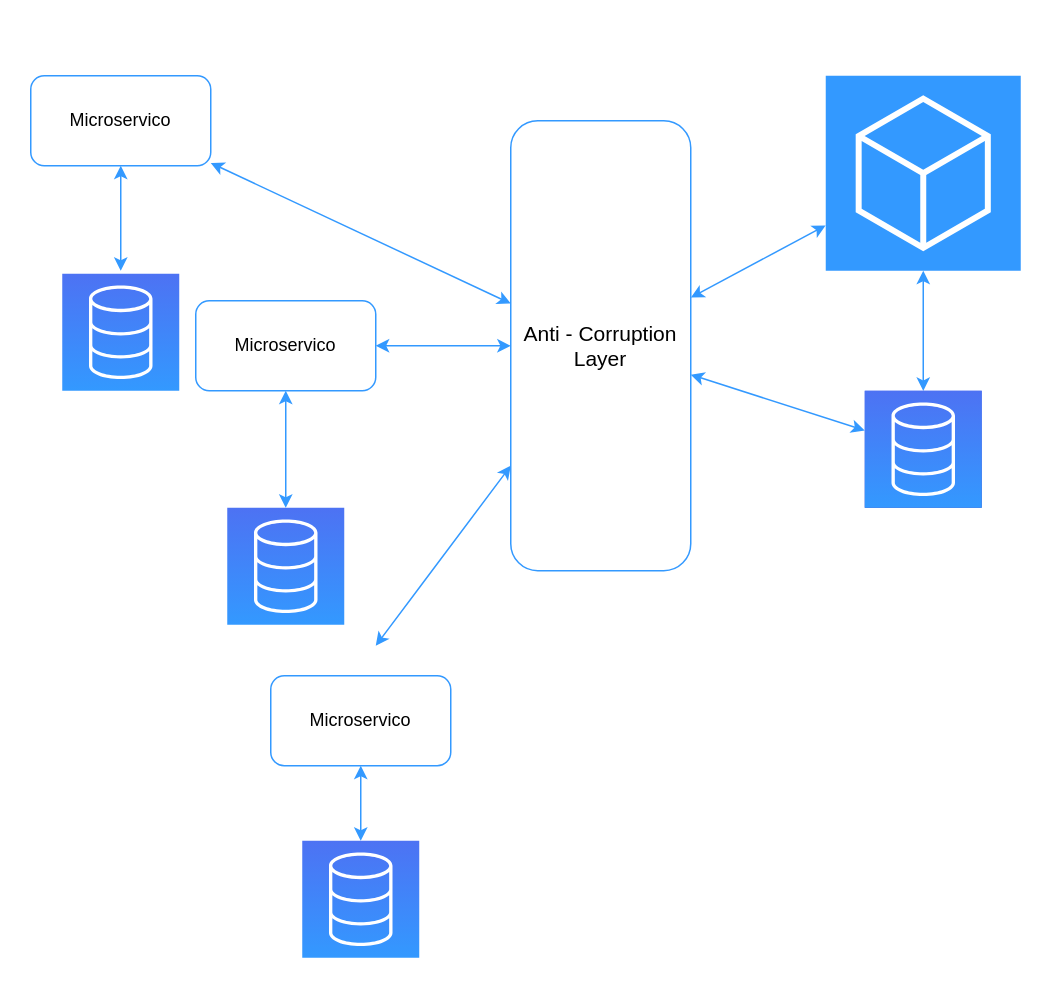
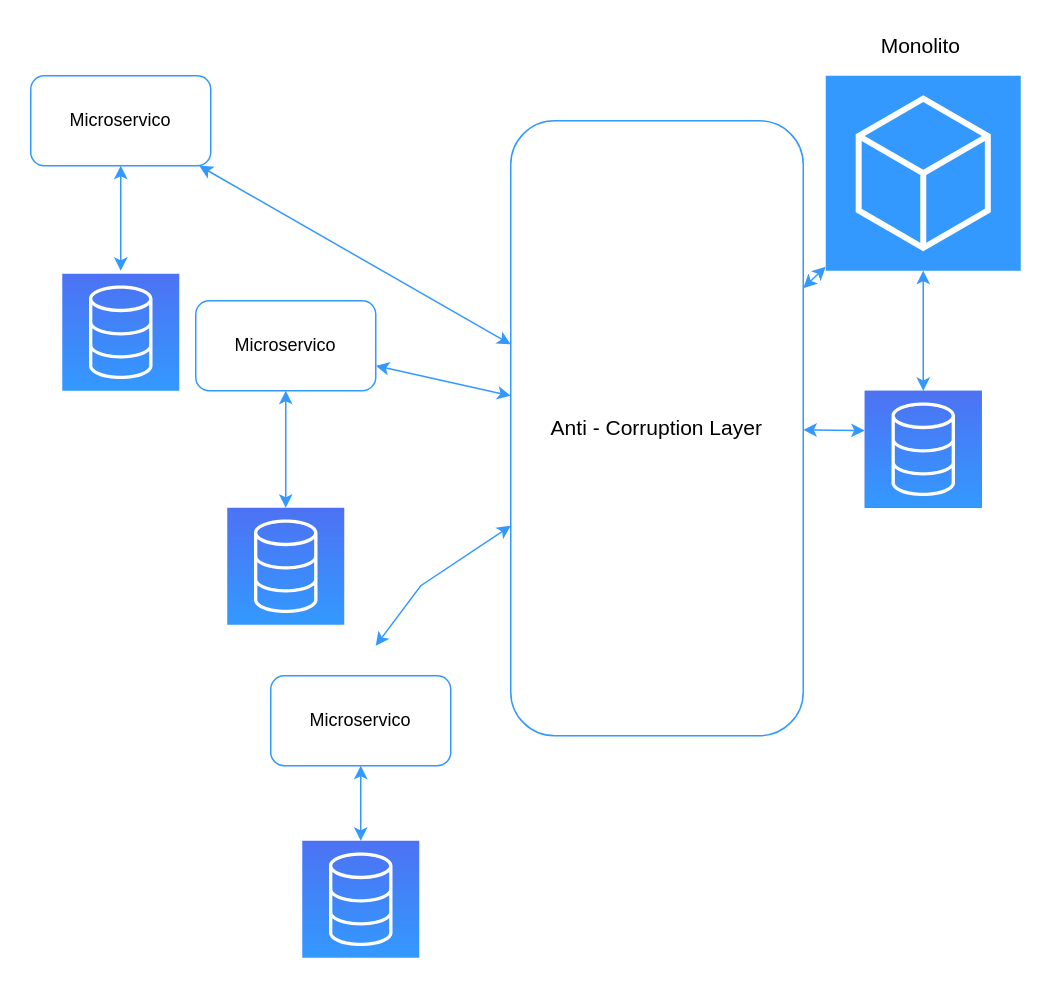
node "Monolito": added
node "Anti - Corruption Layer": size 180x450 -> 293x615
